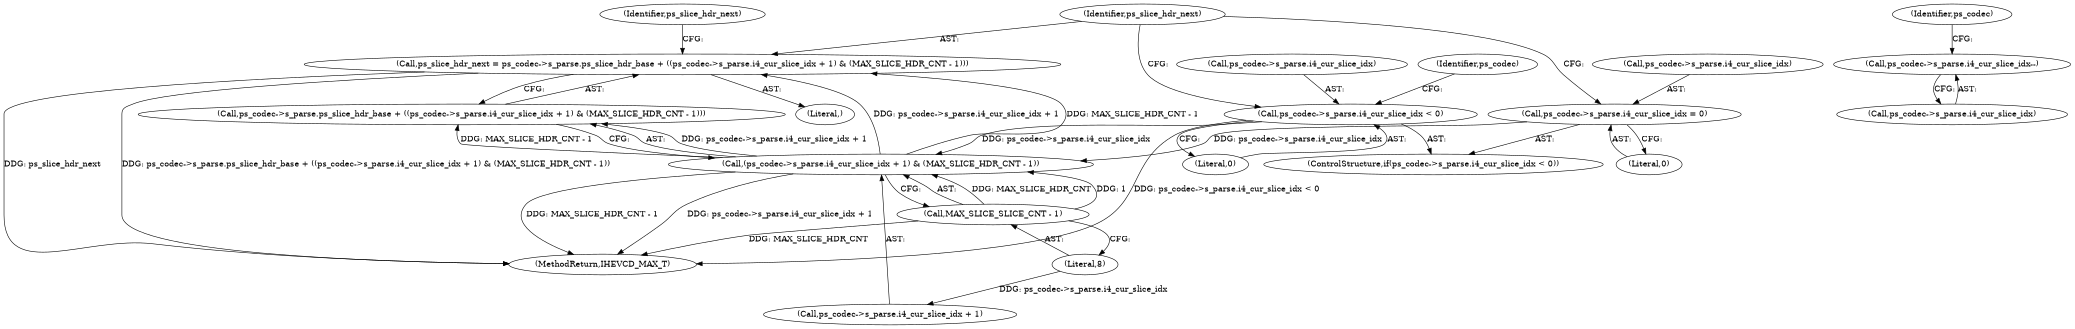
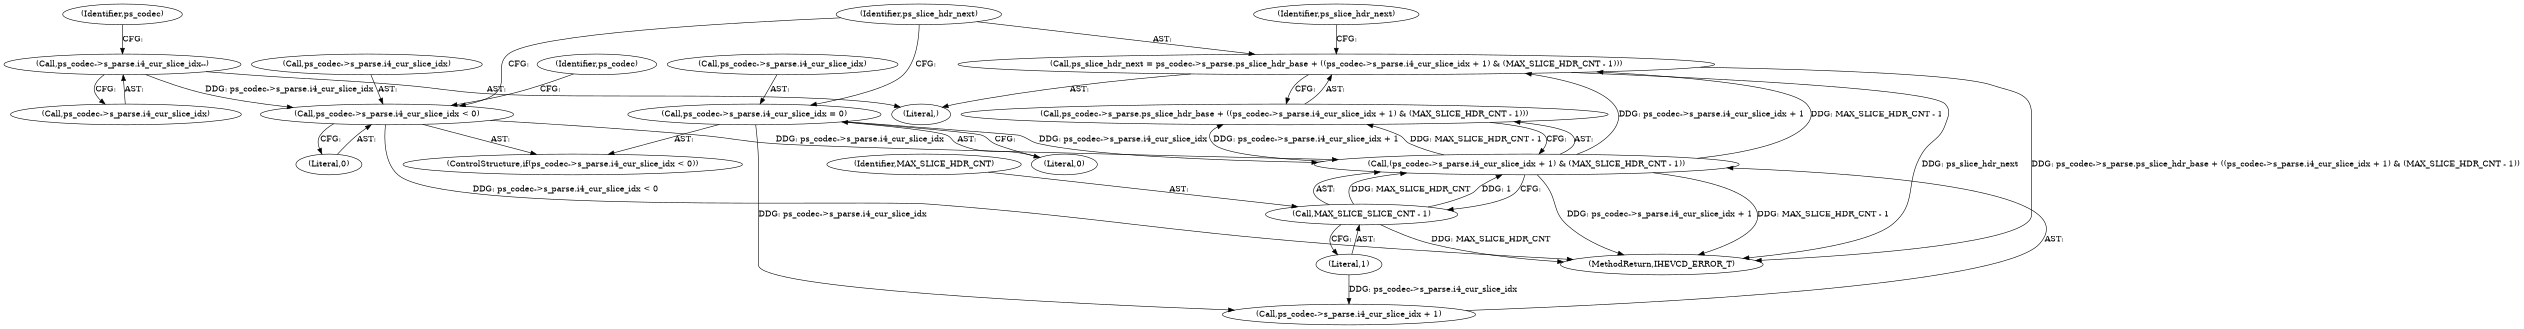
edge "(Call,ps_codec->s_parse.i4_cur_slice_idx--)" -> "(Call,ps_codec->s_parse.i4_cur_slice_idx < 0)": added, label "DDG: ps_codec->s_parse.i4_cur_slice_idx"
edge "(Call,ps_codec->s_parse.i4_cur_slice_idx--)" -> "(Literal,)": added, label "AST:"
node "(Identifier,MAX_SLICE_HDR_CNT)": added
node "(MethodReturn,IHEVCD_MAX_T)": label "(MethodReturn,IHEVCD_MAX_T)" -> "(MethodReturn,IHEVCD_ERROR_T)"
node "(Literal,8)": label "(Literal,8)" -> "(Literal,1)"
edge "(Call,ps_codec->s_parse.i4_cur_slice_idx = 0)" -> "(Call,ps_codec->s_parse.i4_cur_slice_idx + 1)": added, label "DDG: ps_codec->s_parse.i4_cur_slice_idx"
